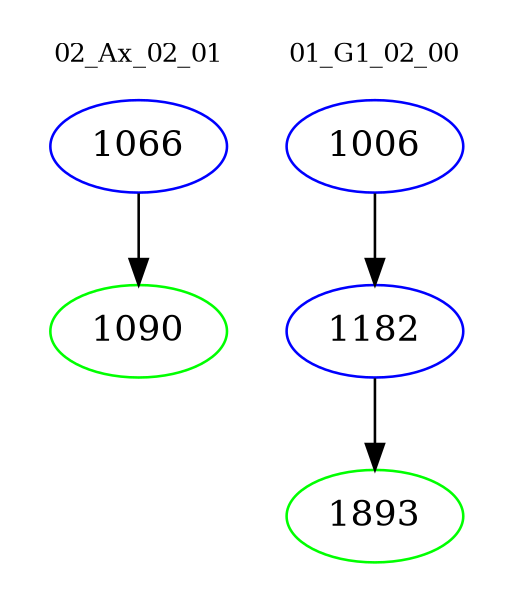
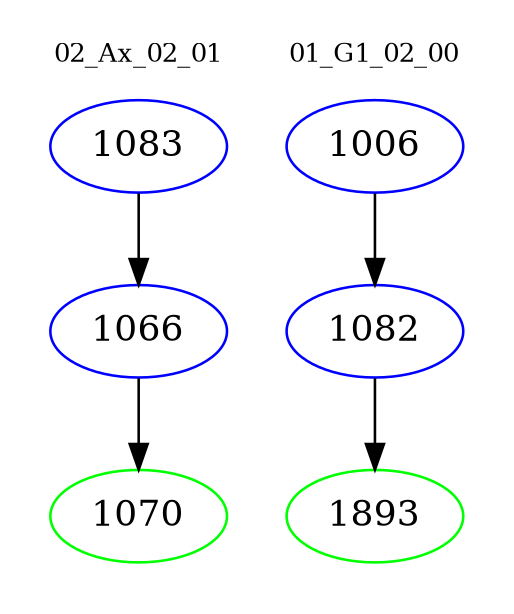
node "1083": added
node "1090": label "1090" -> "1070"
node "1182": label "1182" -> "1082"
